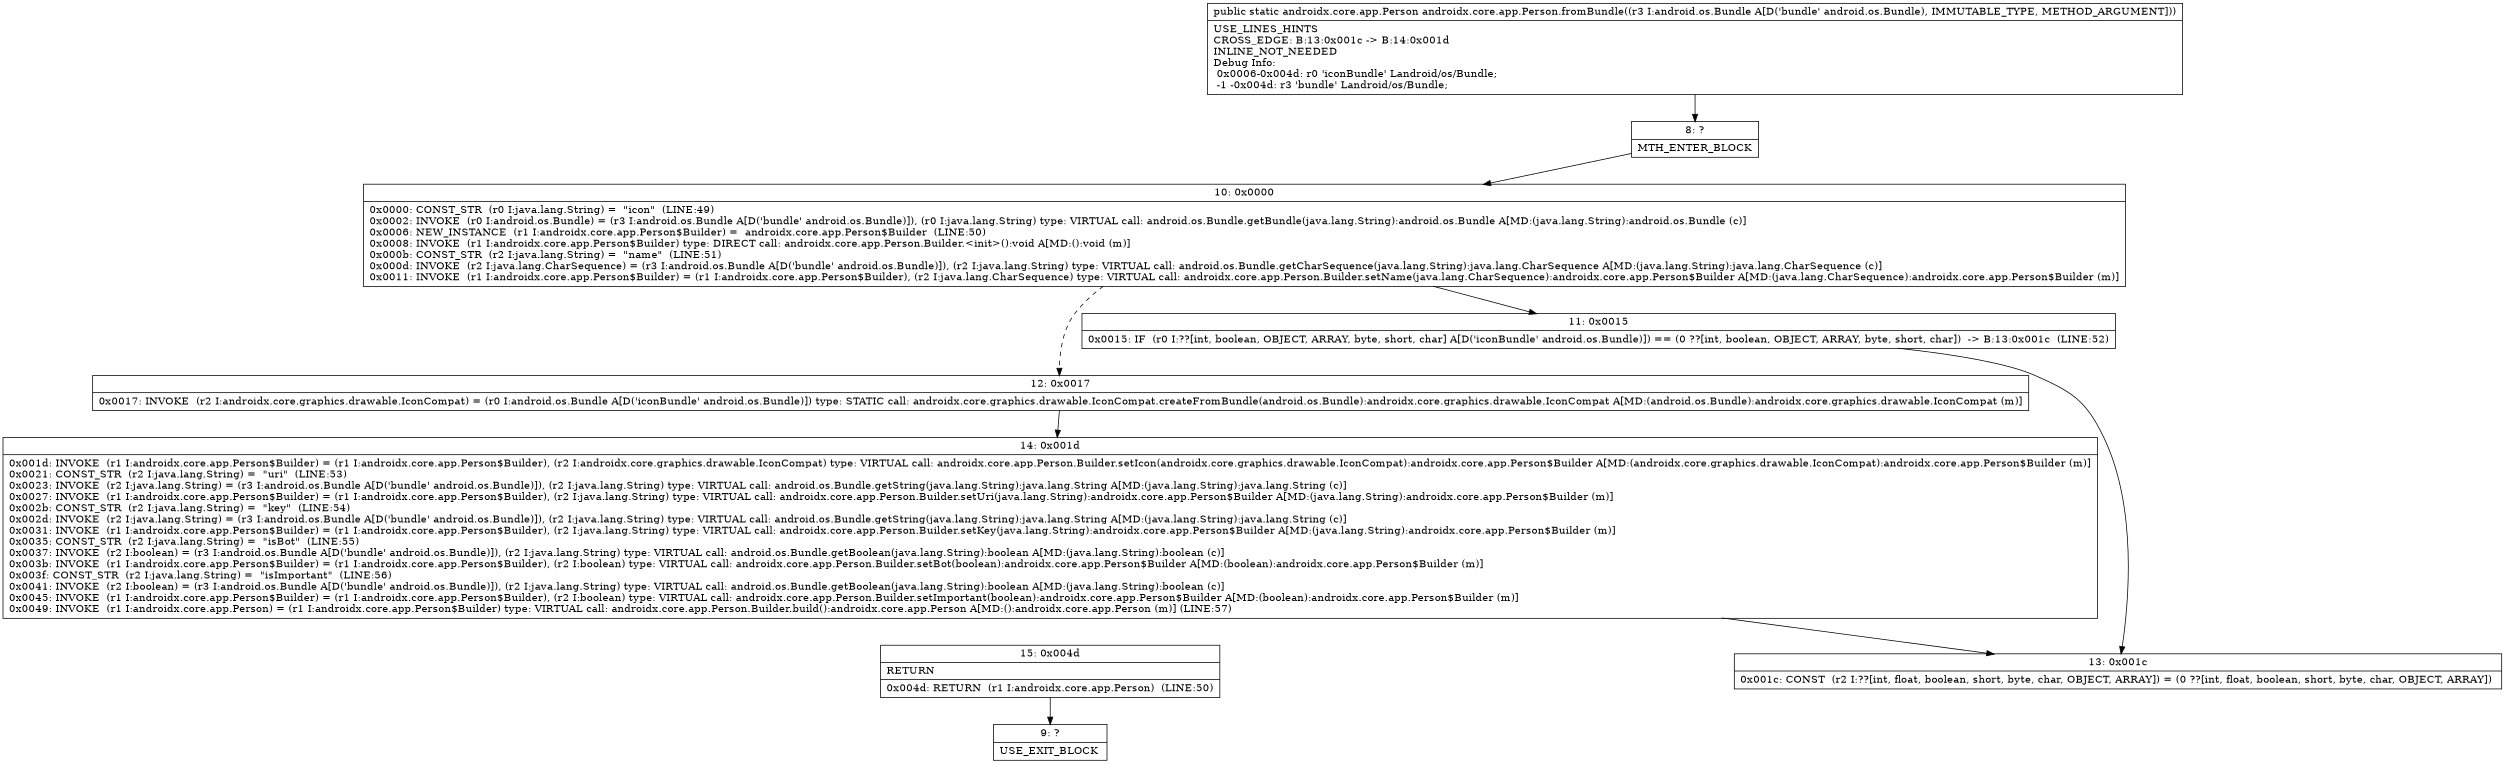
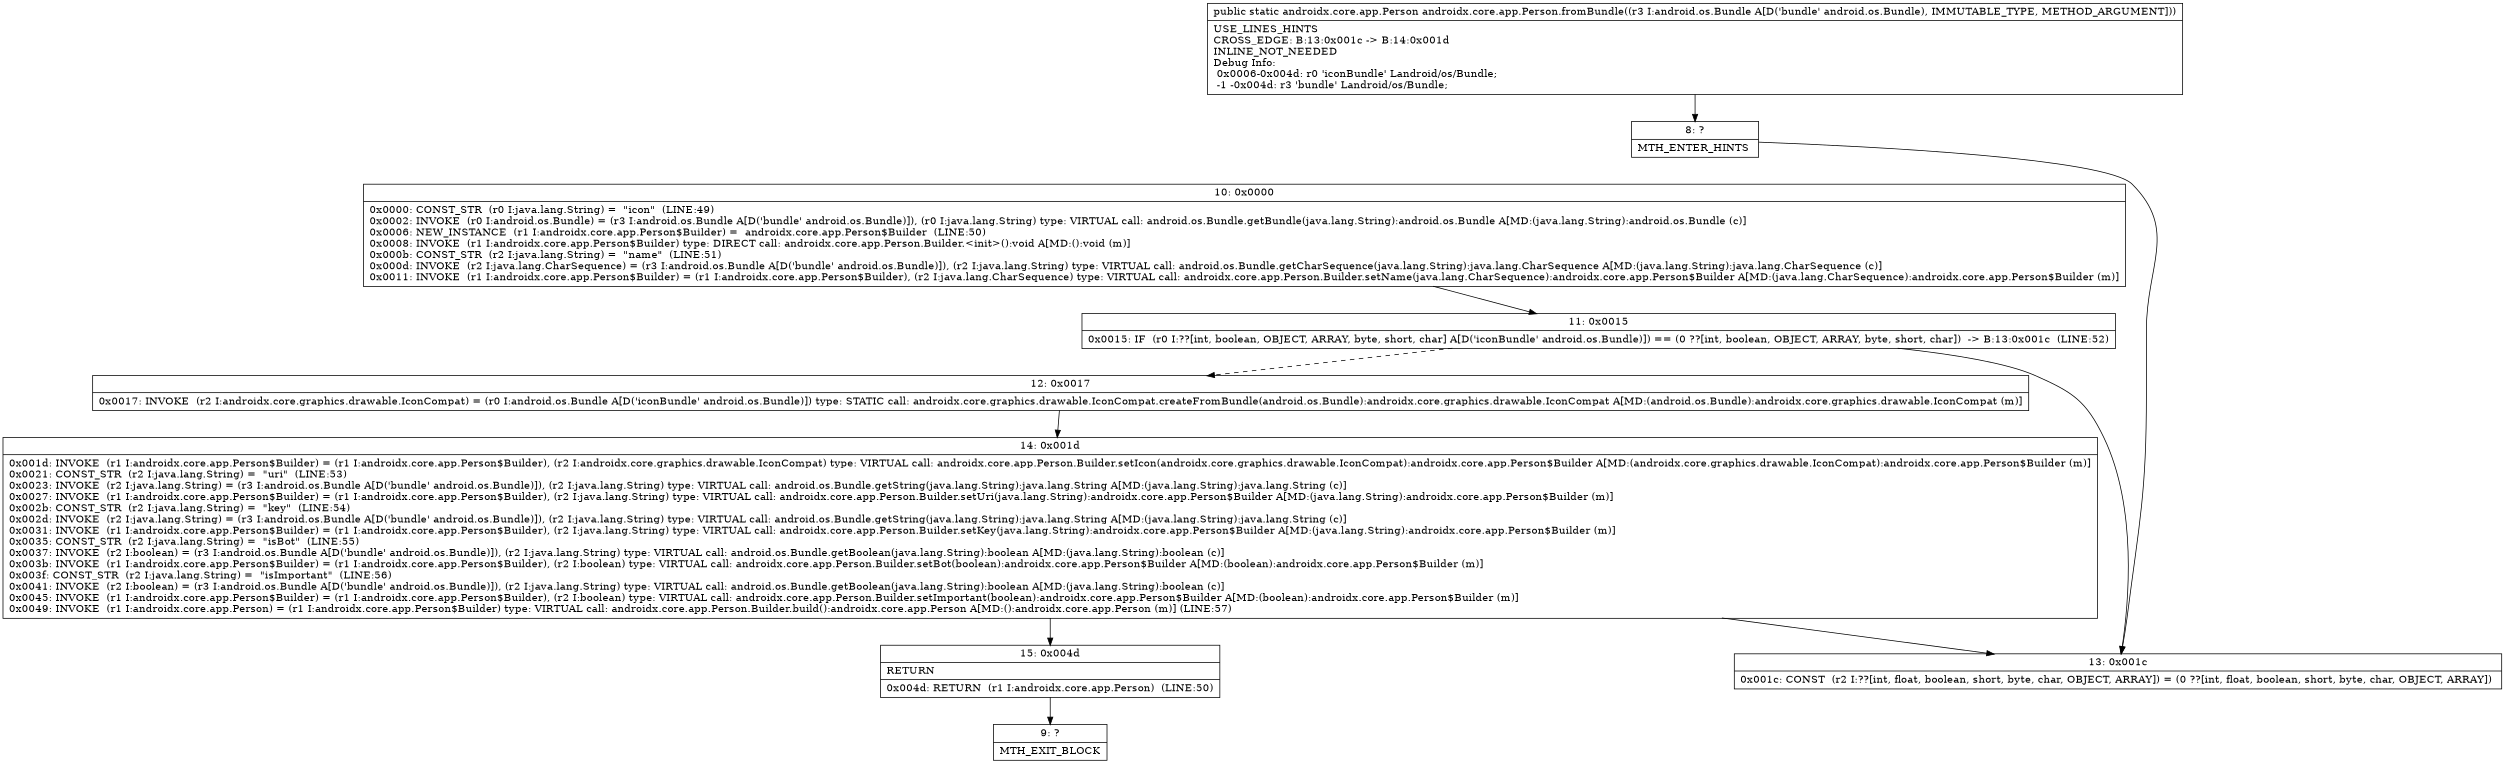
node "8: ?": text "MTH_ENTER_BLOCK" -> "MTH_ENTER_HINTS"
edge "8: ?" -> "10: 0x0000": now "8: ?" -> "13: 0x001c"
edge "10: 0x0000" -> "12: 0x0017": now "11: 0x0015" -> "12: 0x0017"
edge "14: 0x001d" -> "15: 0x004d": added
node "9: ?": text "USE_EXIT_BLOCK" -> "MTH_EXIT_BLOCK"
